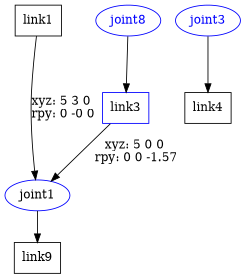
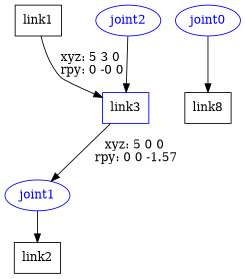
node "joint8": label "joint8" -> "joint2"
node "joint3": label "joint3" -> "joint0"
edge "link1" -> "joint1": now "link1" -> "link3"
node "link4": label "link4" -> "link8"
node "joint1": fontcolor black -> blue
node "link9": label "link9" -> "link2"
